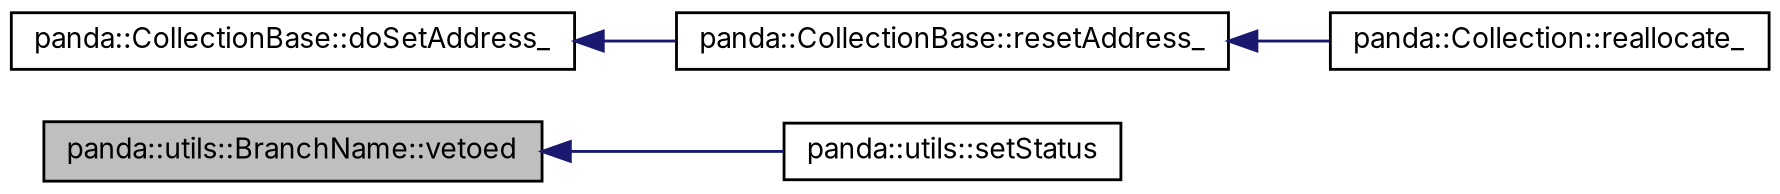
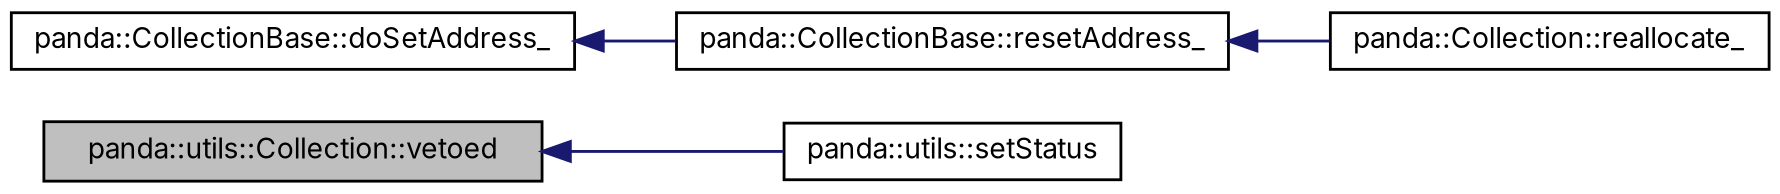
node "panda::utils::BranchName::vetoed": label "panda::utils::BranchName::vetoed" -> "panda::utils::Collection::vetoed"
